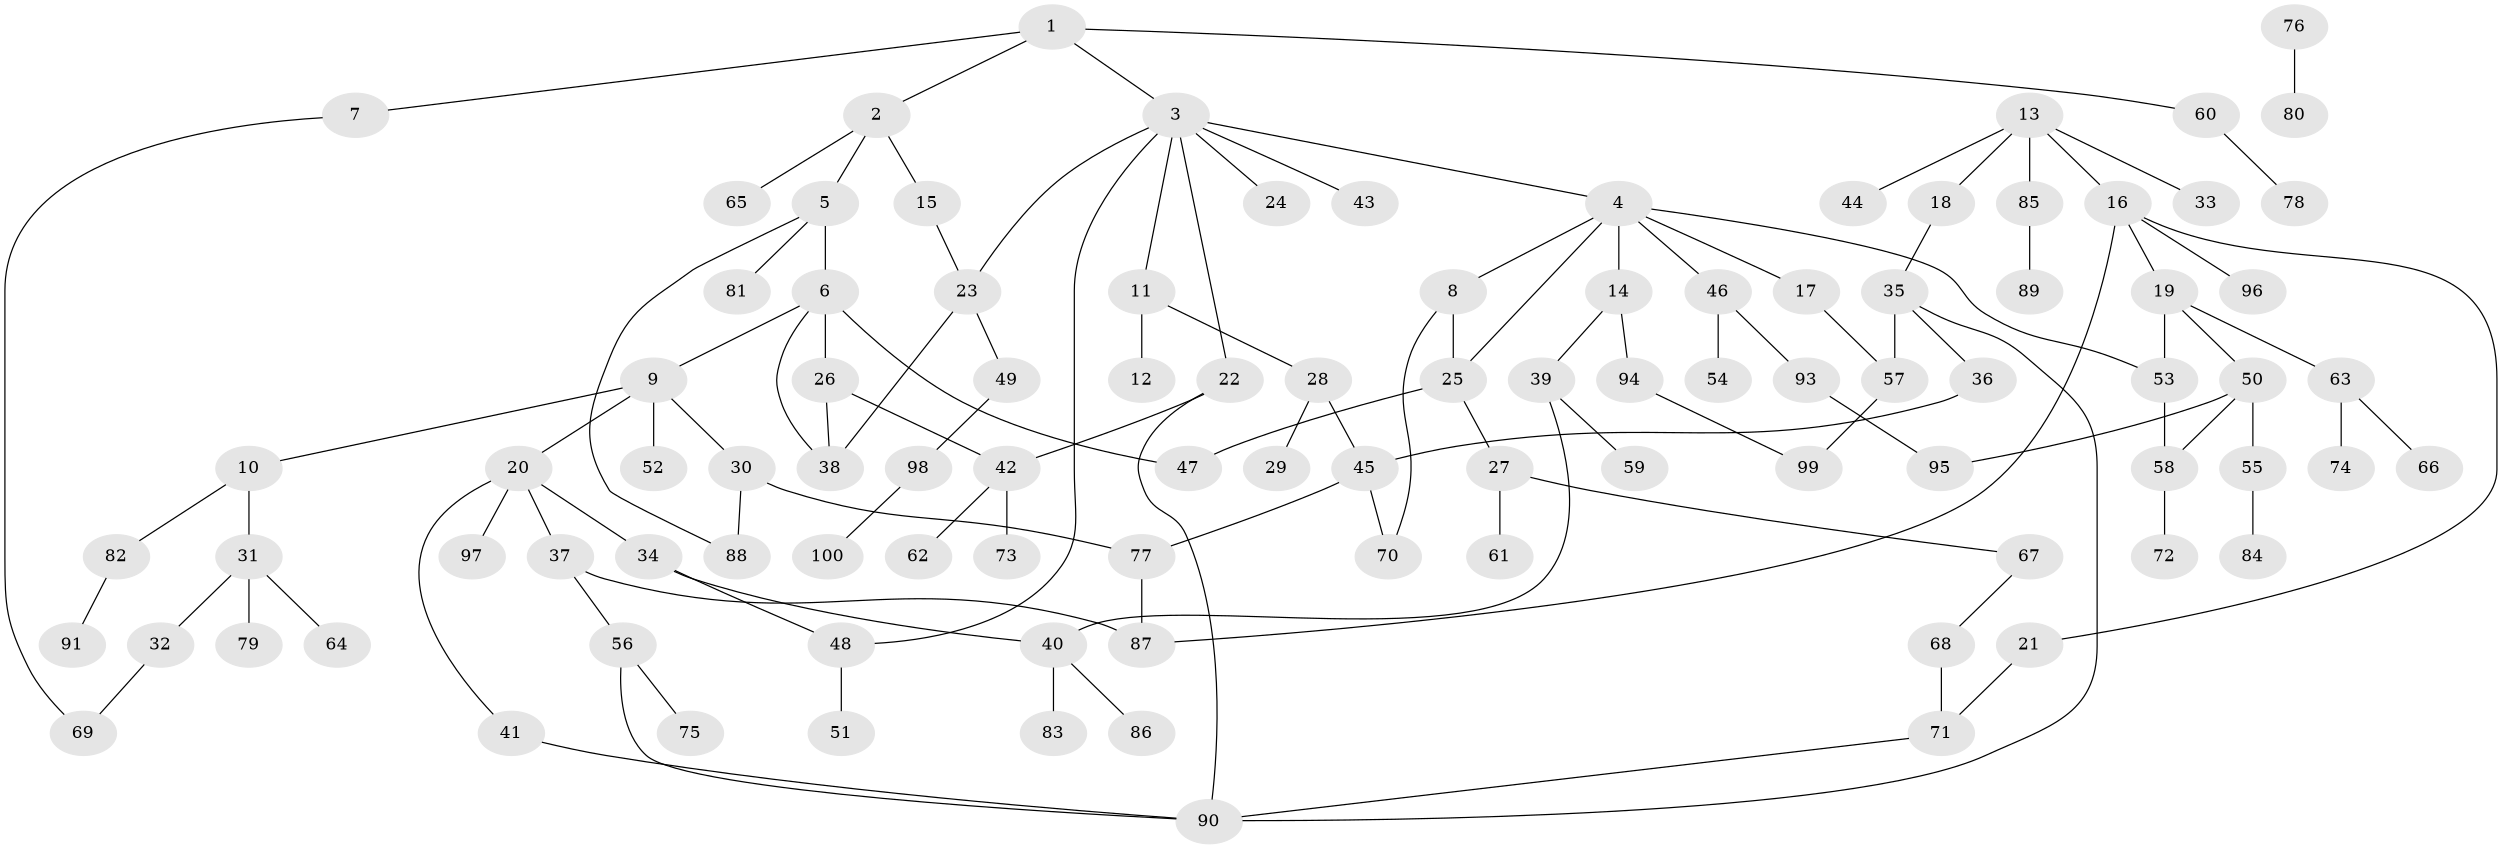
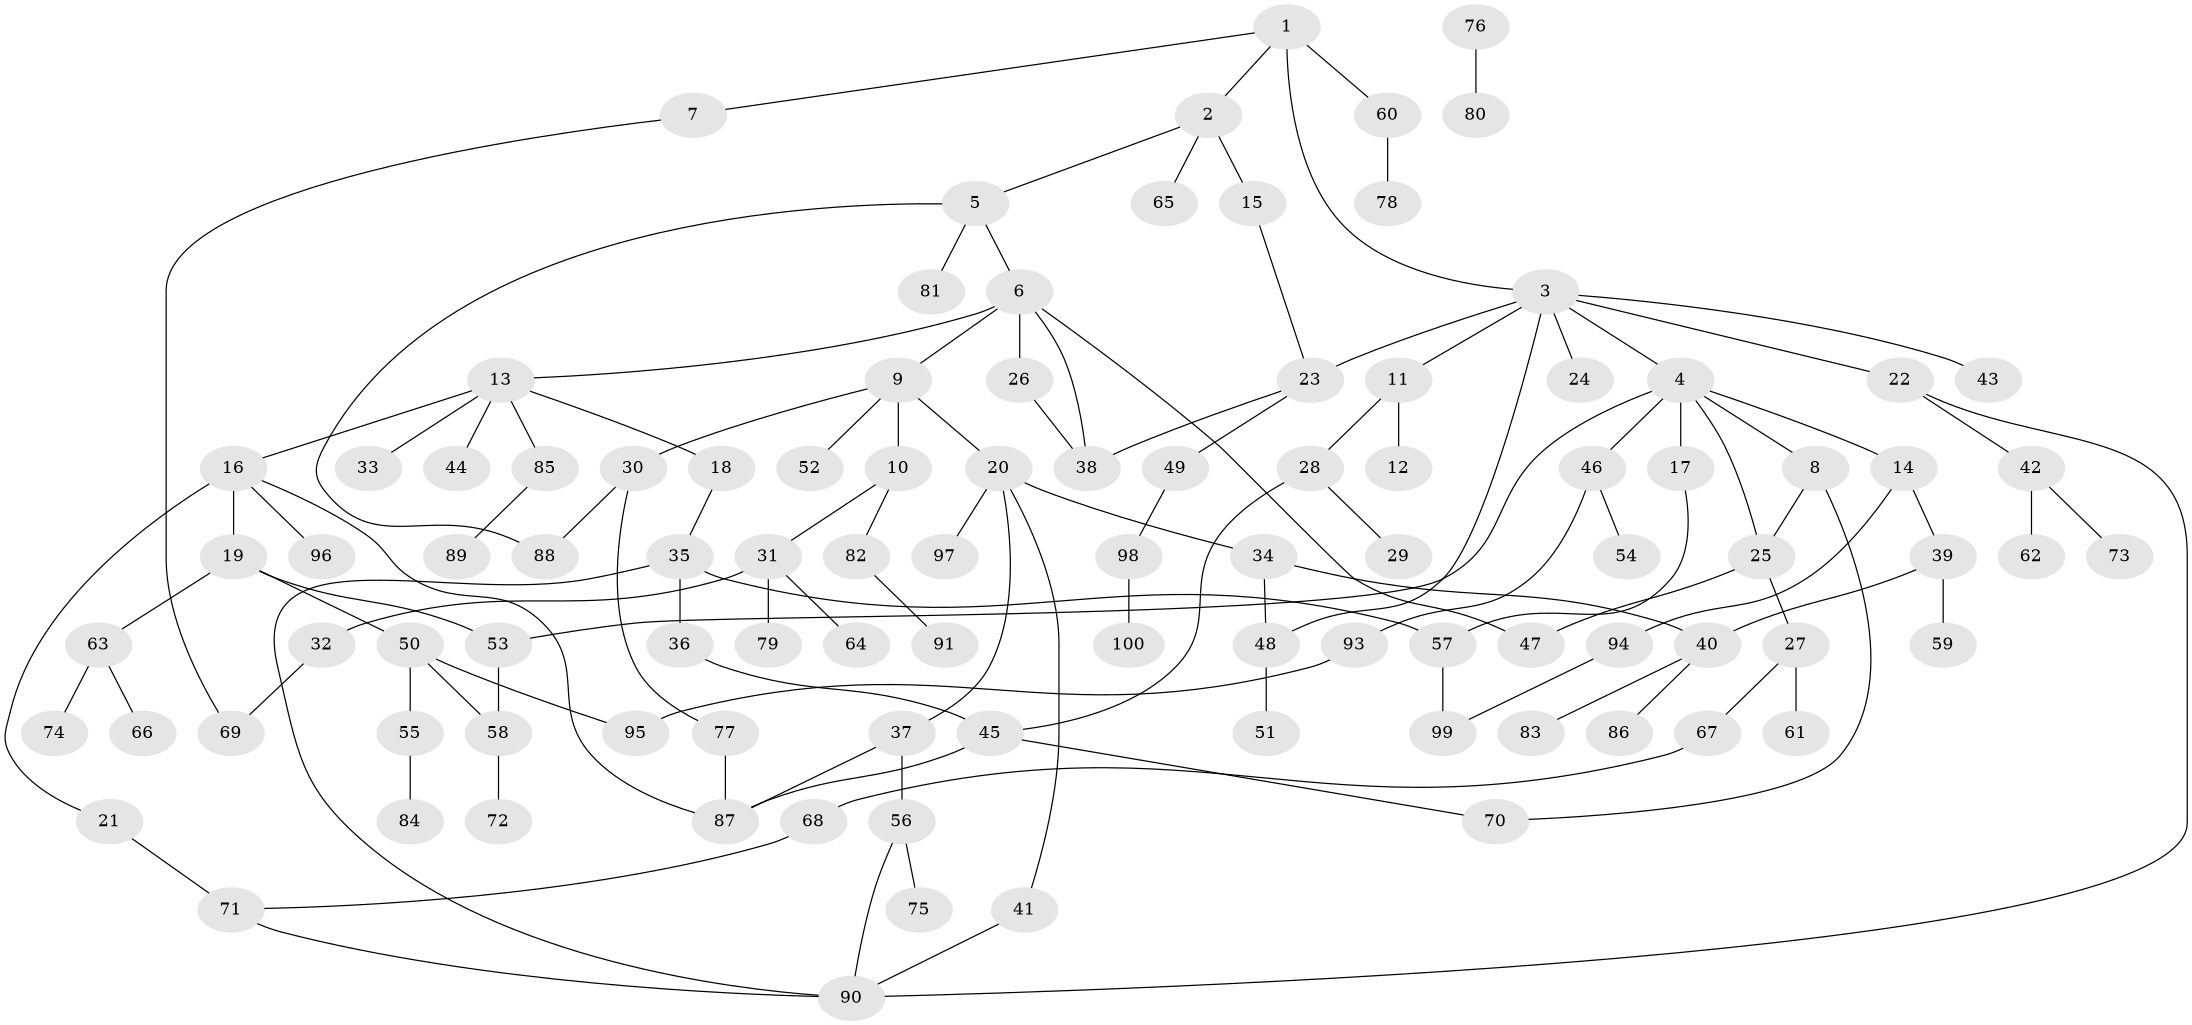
edge "6" -- "13": added
edge "26" -- "42": removed
edge "45" -- "77": now "45" -- "87"
